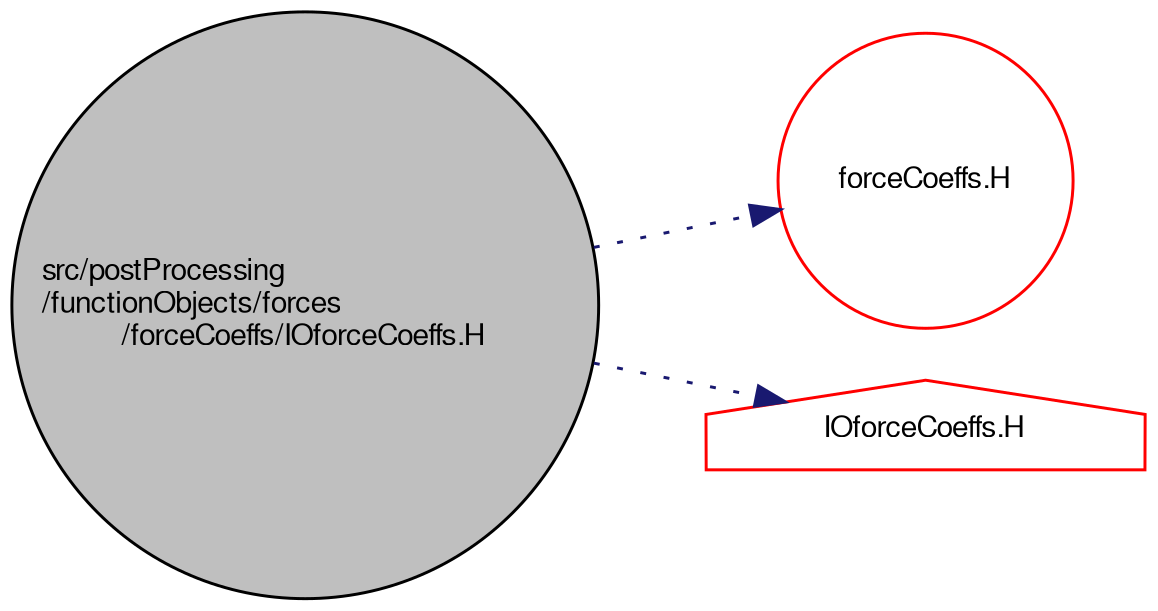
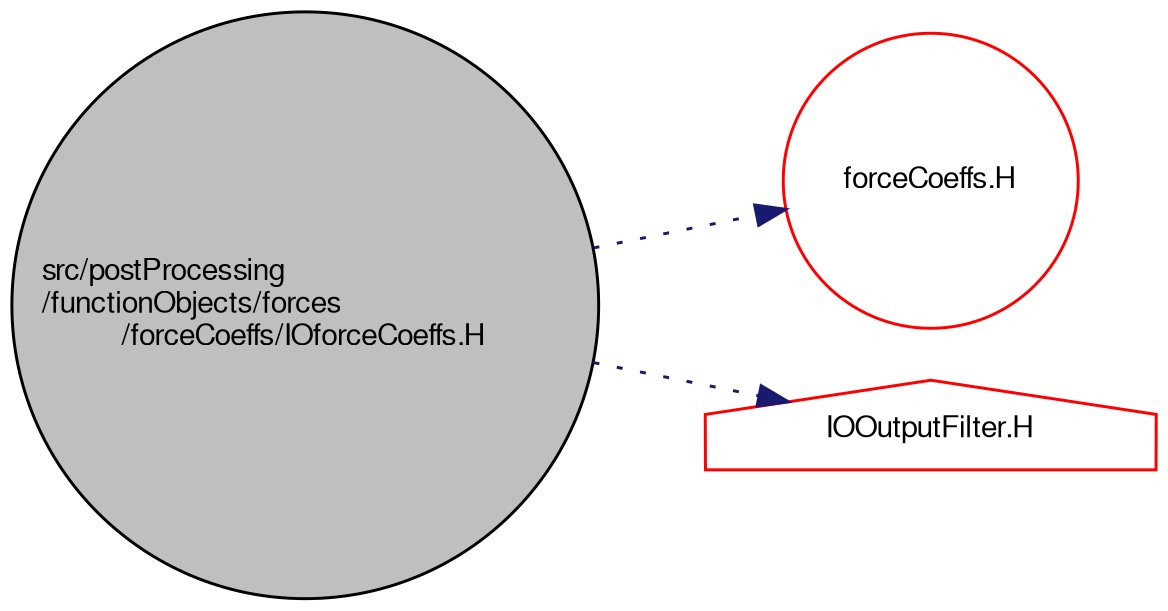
node "IOforceCoeffs.H": label "IOforceCoeffs.H" -> "IOOutputFilter.H"
